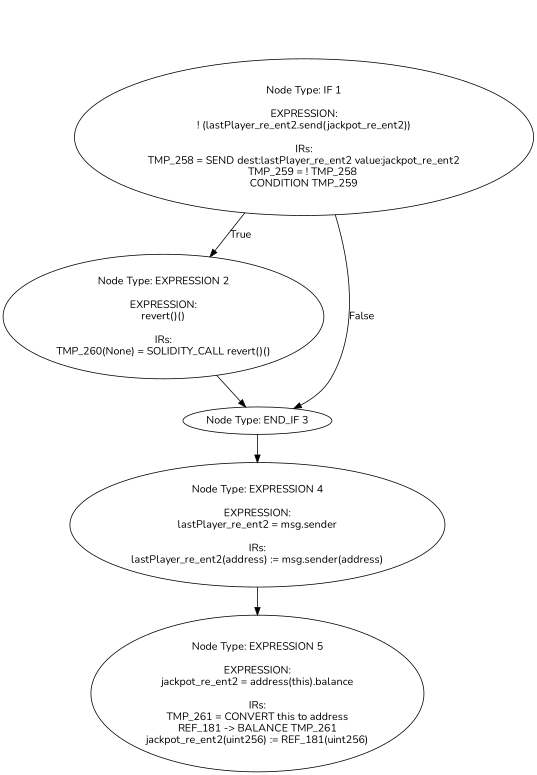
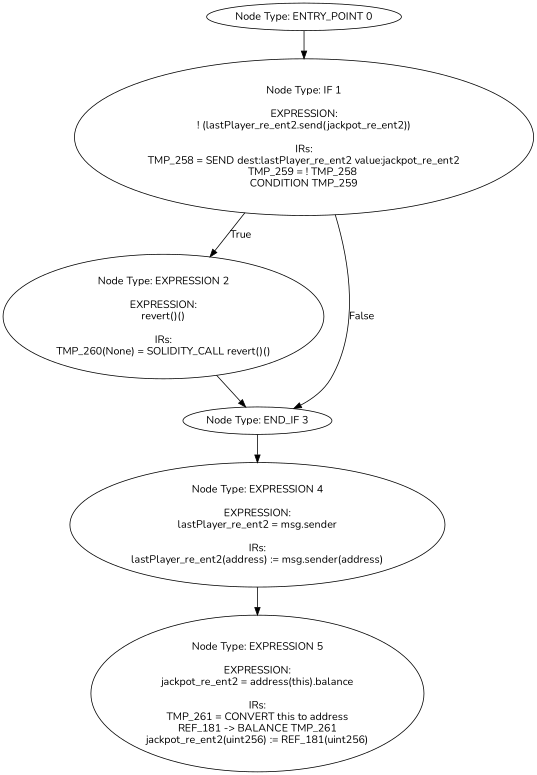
node "Node Type: ENTRY_POINT 0": added
